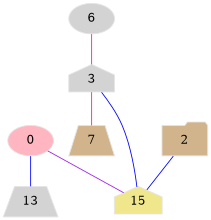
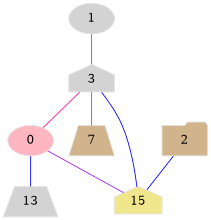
node "6": label "6" -> "1"
edge "3" -- "0": added
